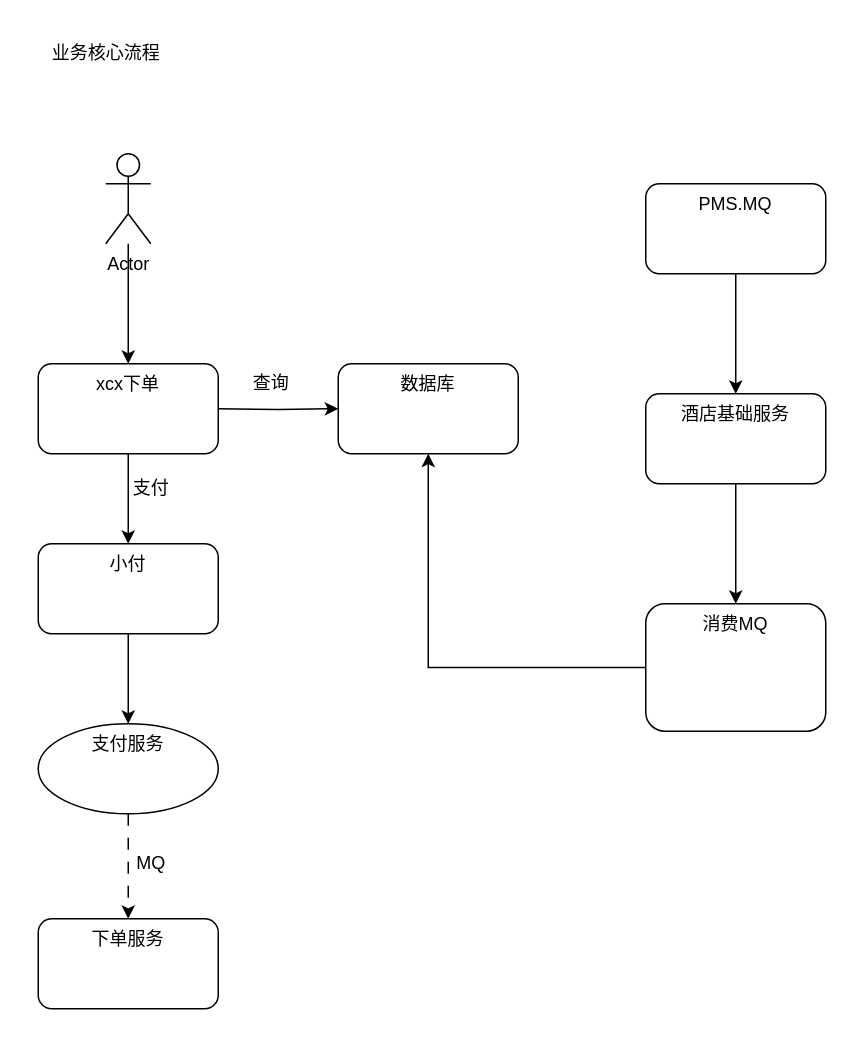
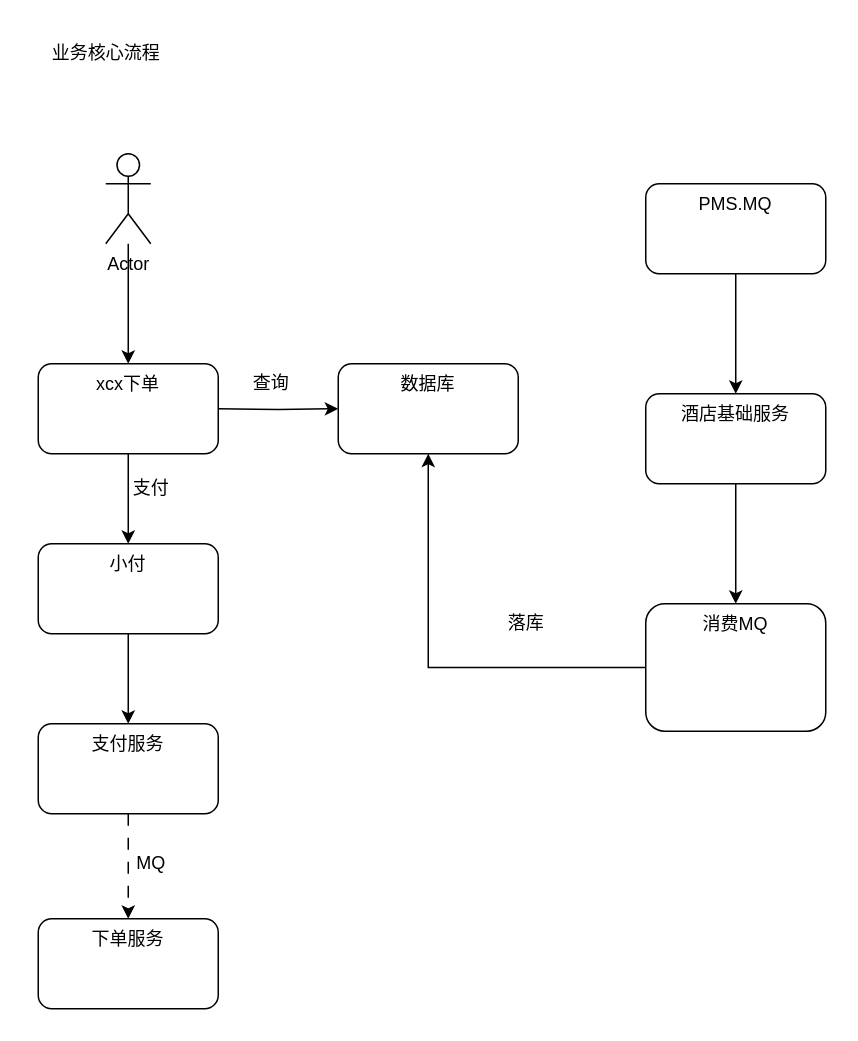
node "落库": added
node "支付服务": shape ellipse -> rounded rectangle
